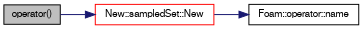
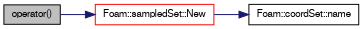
node "New::sampledSet::New": label "New::sampledSet::New" -> "Foam::sampledSet::New"
node "Foam::operator::name": label "Foam::operator::name" -> "Foam::coordSet::name"
